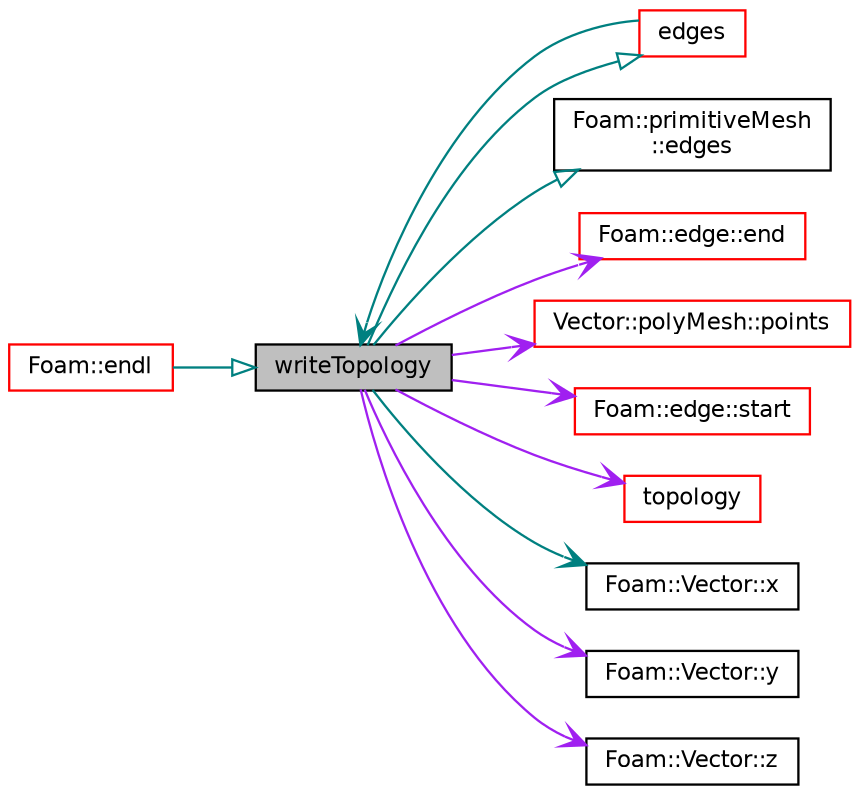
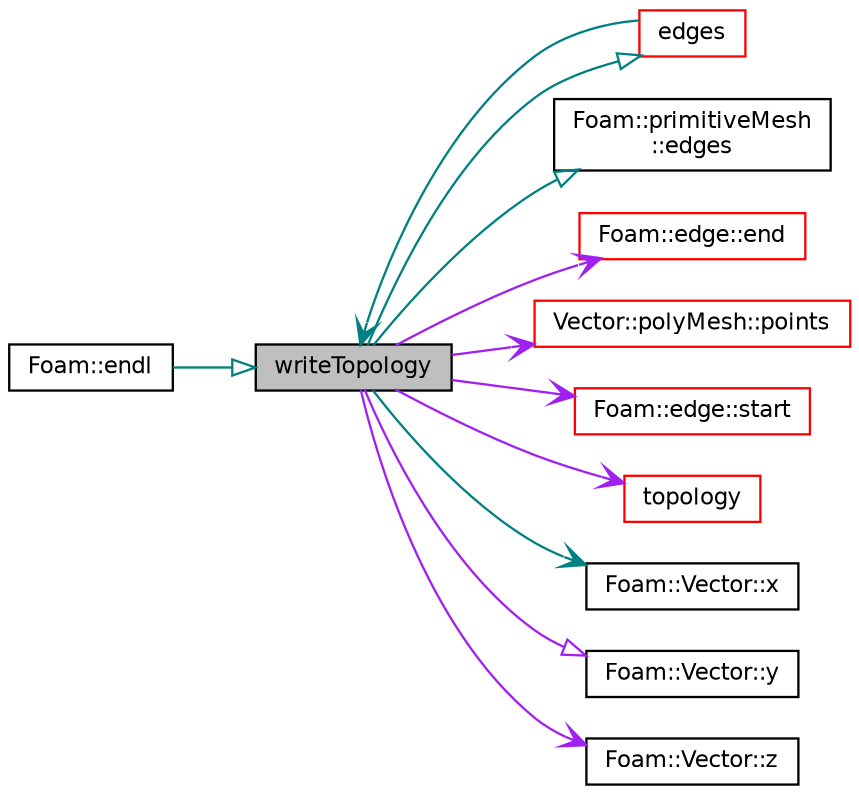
node "Foam::endl": color red -> black
edge "writeTopology" -> "Foam::Vector::y": arrowhead vee -> onormal
